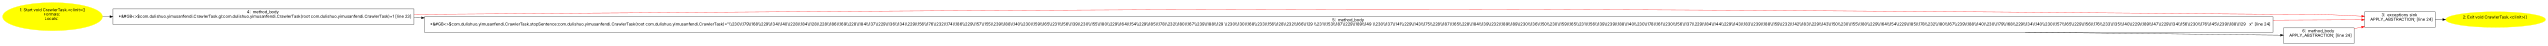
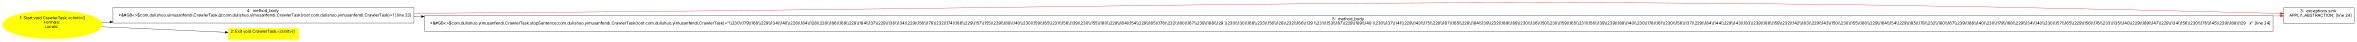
edge "3:  exceptions sink APPLY_ABSTRACTION; [line 24]" -> "2: Exit void CrawlerTask.<clinit>()": now "1: Start void CrawlerTask.<clinit>() Formals: Locals:" -> "2: Exit void CrawlerTask.<clinit>()"
node "2: Exit void CrawlerTask.<clinit>()": shape ellipse -> box
node "6:  method_body APPLY_ABSTRACTION; [line 24]": removed
